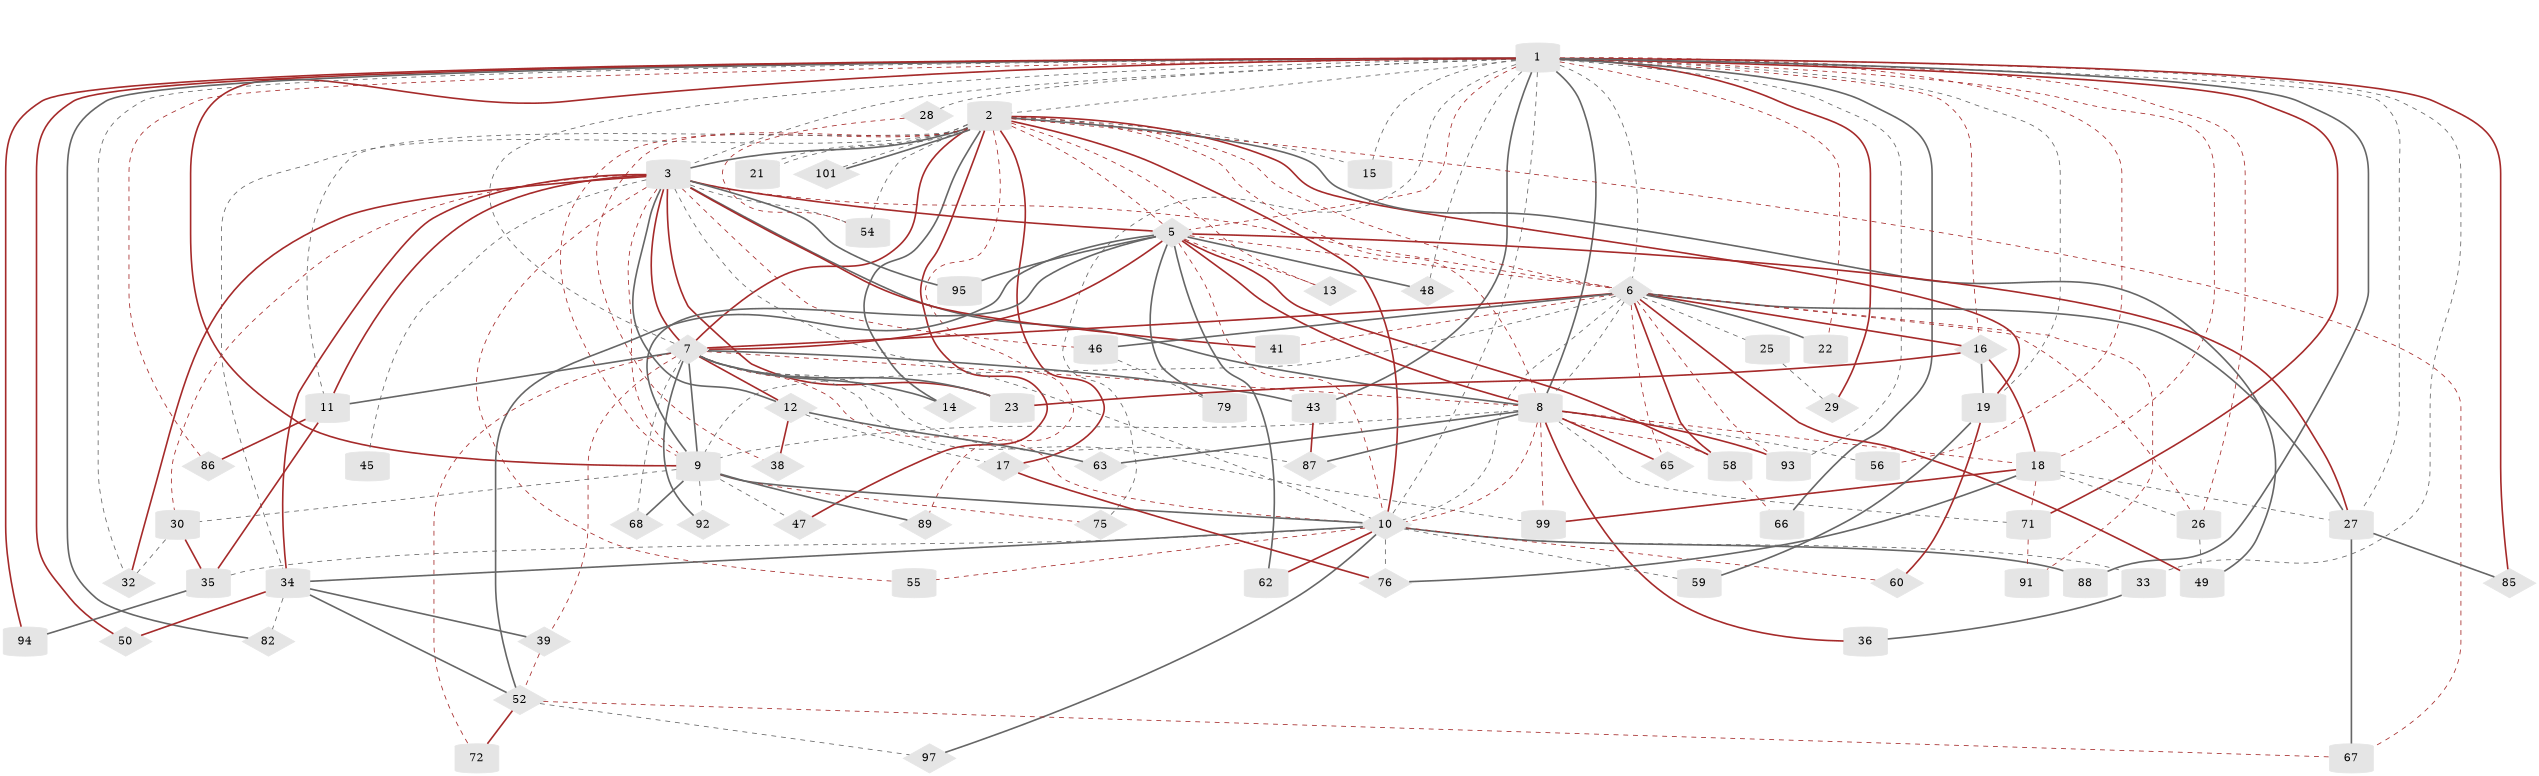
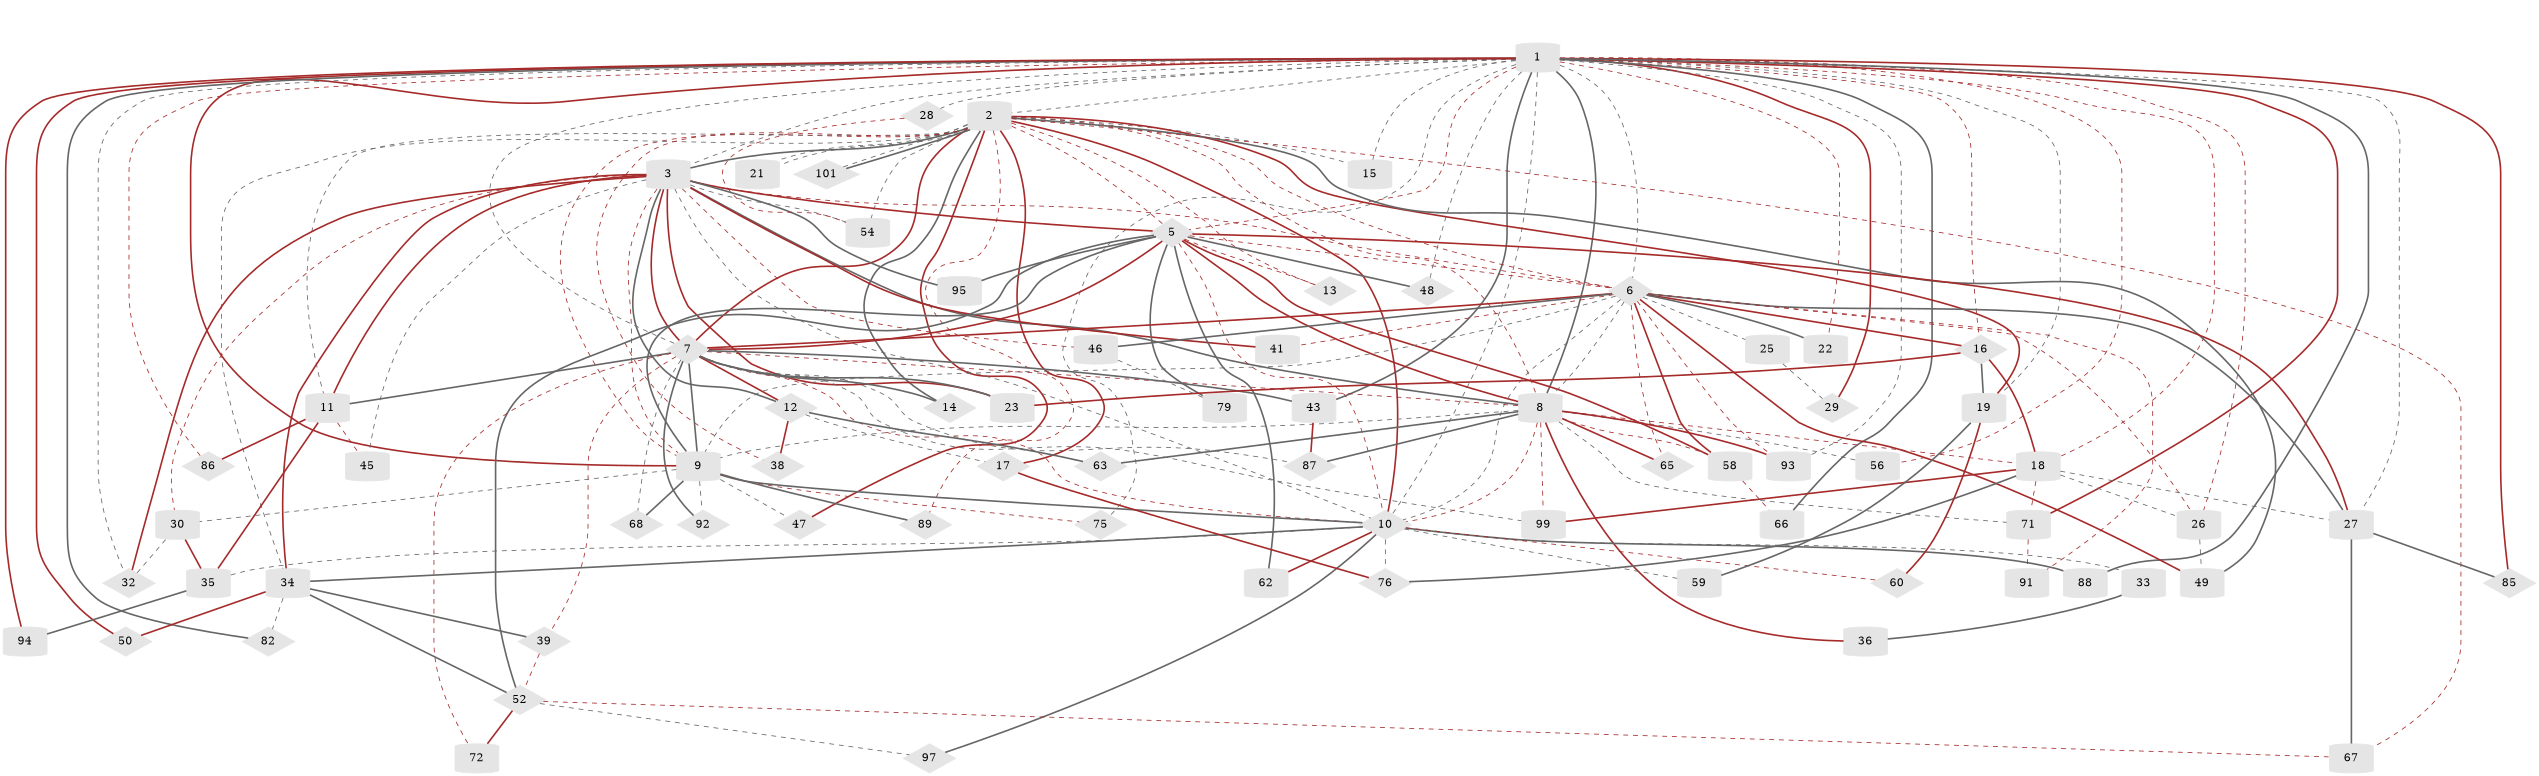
edge "1" -- "33": removed
edge "11" -- "45": added
node "55": removed
